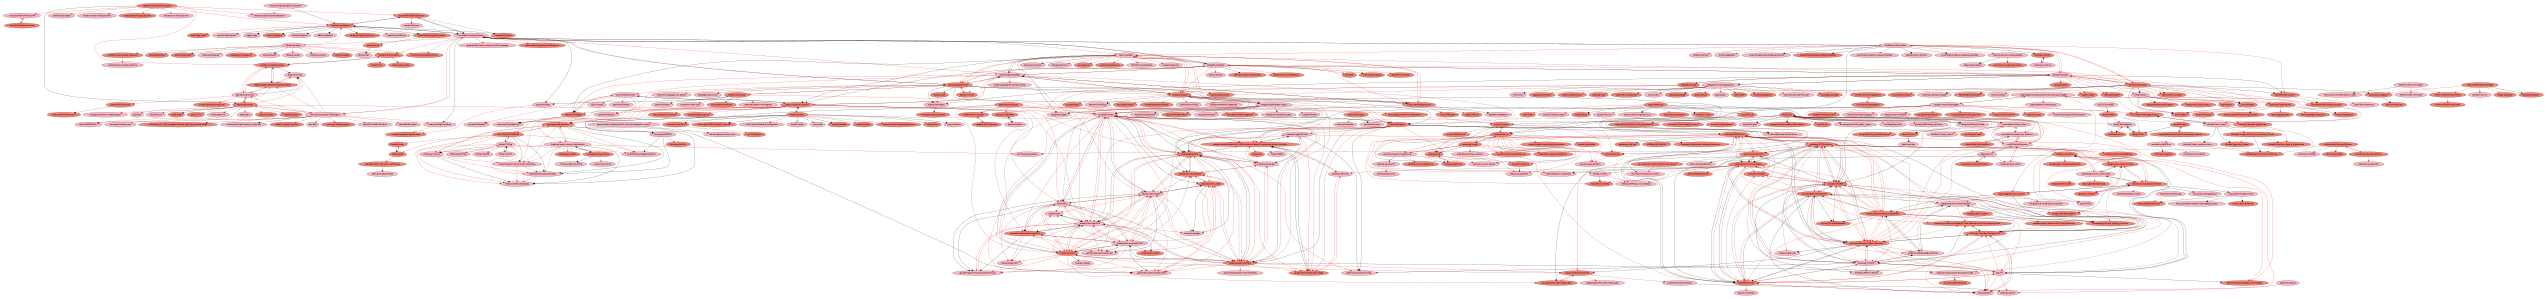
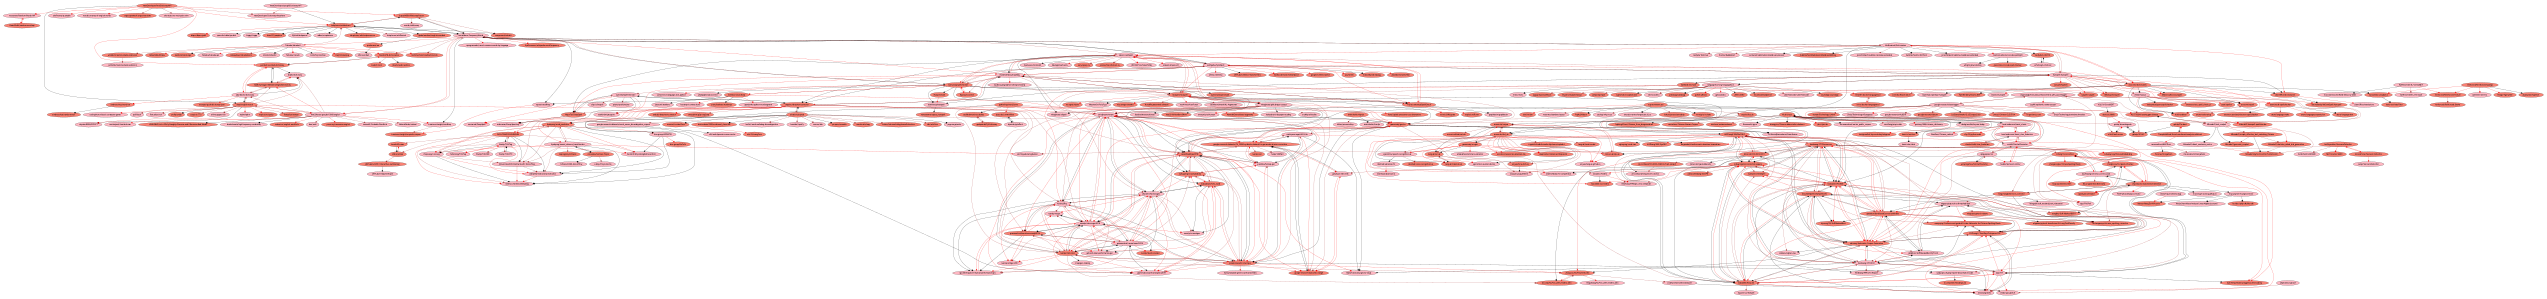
node "google/sentencepiece": added
edge "RunaCapital/awesome-oss-alternatives" -> "brown-uk/corpus": now "brown-uk/nlp_uk" -> "brown-uk/corpus"
